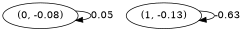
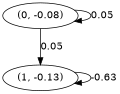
edge "(0, -0.08)" -> "(1, -0.13)": added, label "0.05"
